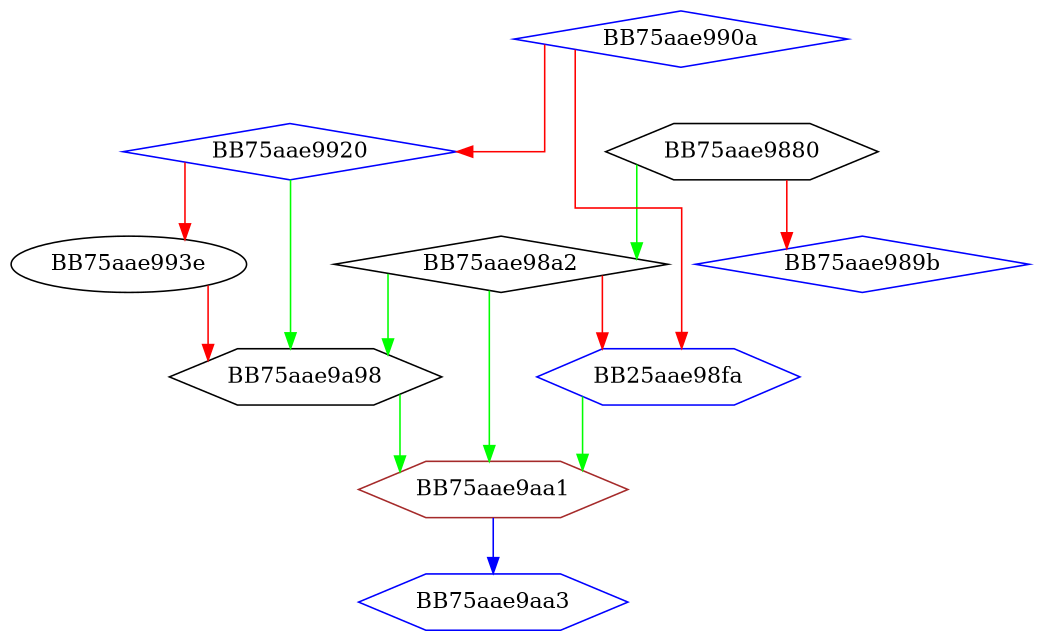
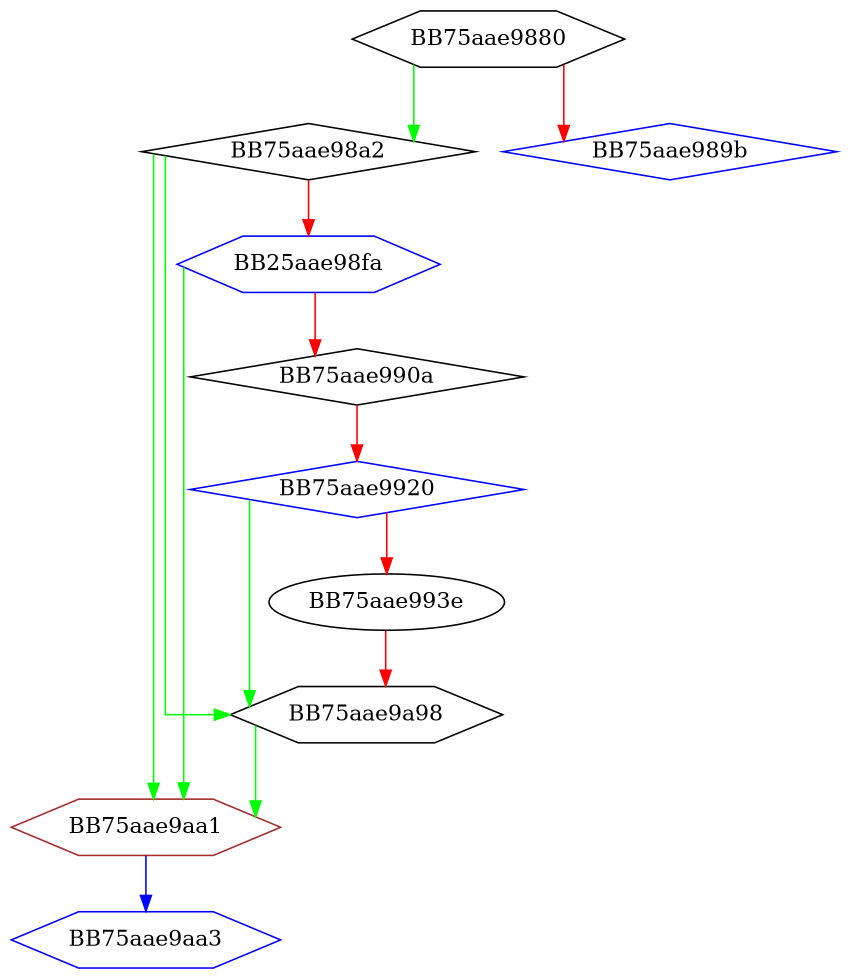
node "BB75aae990a": color blue -> black
edge "BB75aae990a" -> "BB25aae98fa": reversed
